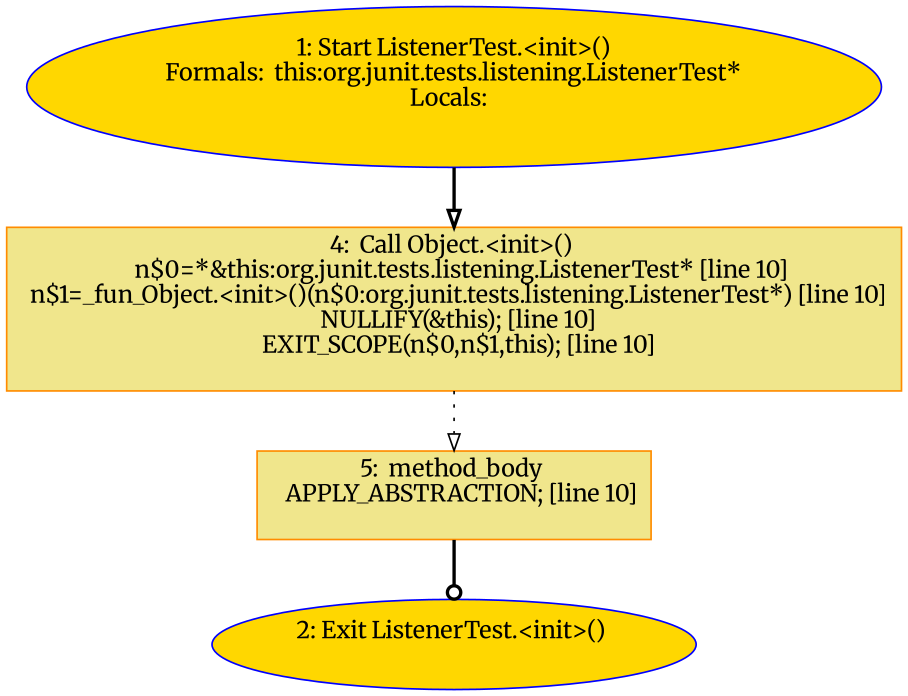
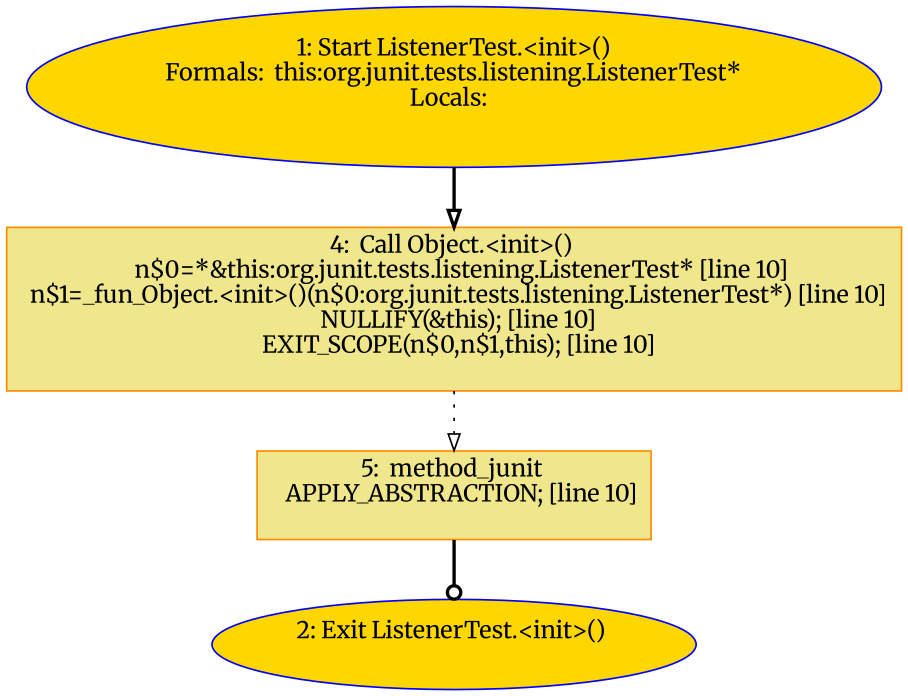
node "5:  method_body APPLY_ABSTRACTION; [line 10]": label "5:  method_body APPLY_ABSTRACTION; [line 10]" -> "5:  method_junit APPLY_ABSTRACTION; [line 10]"
